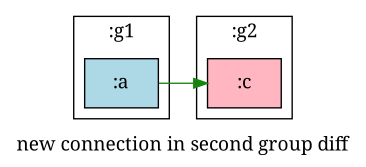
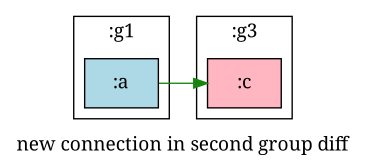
cluster ":g2": label ":g2" -> ":g3"
